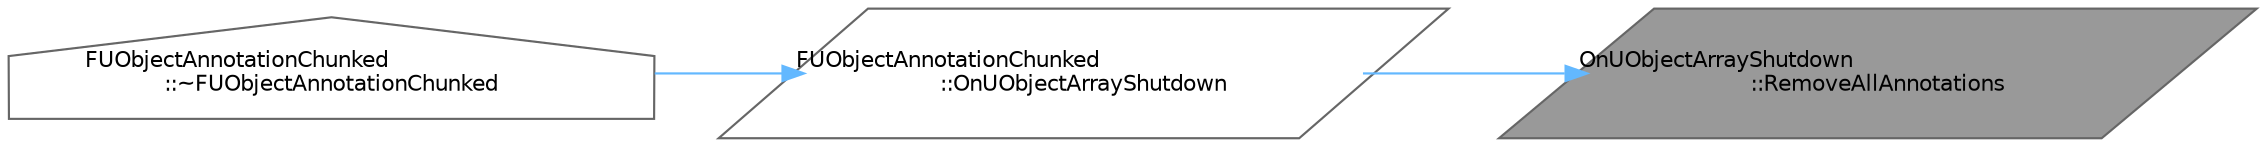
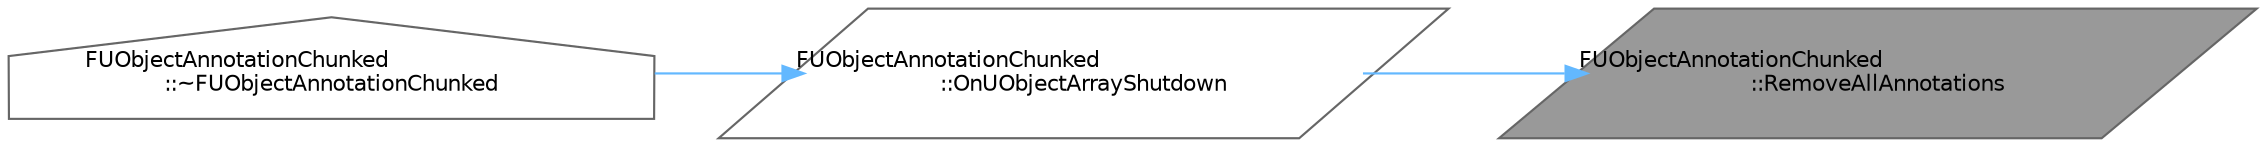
node "OnUObjectArrayShutdown ::RemoveAllAnnotations": label "OnUObjectArrayShutdown ::RemoveAllAnnotations" -> "FUObjectAnnotationChunked ::RemoveAllAnnotations"
